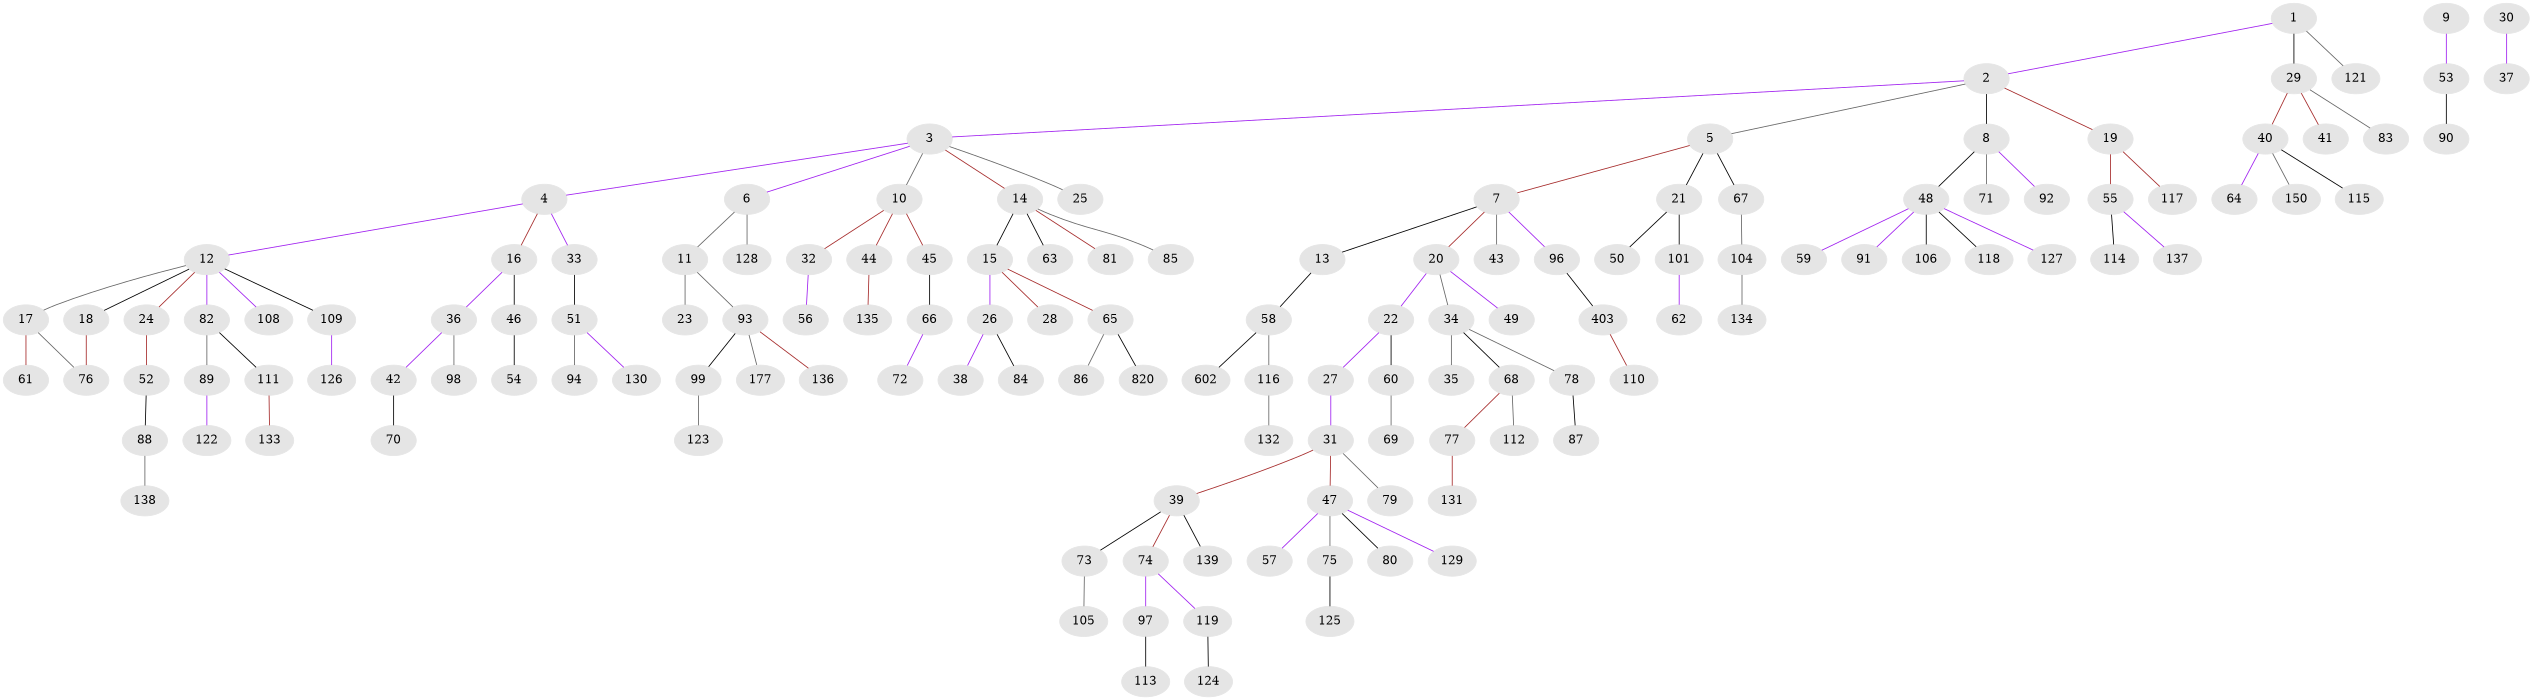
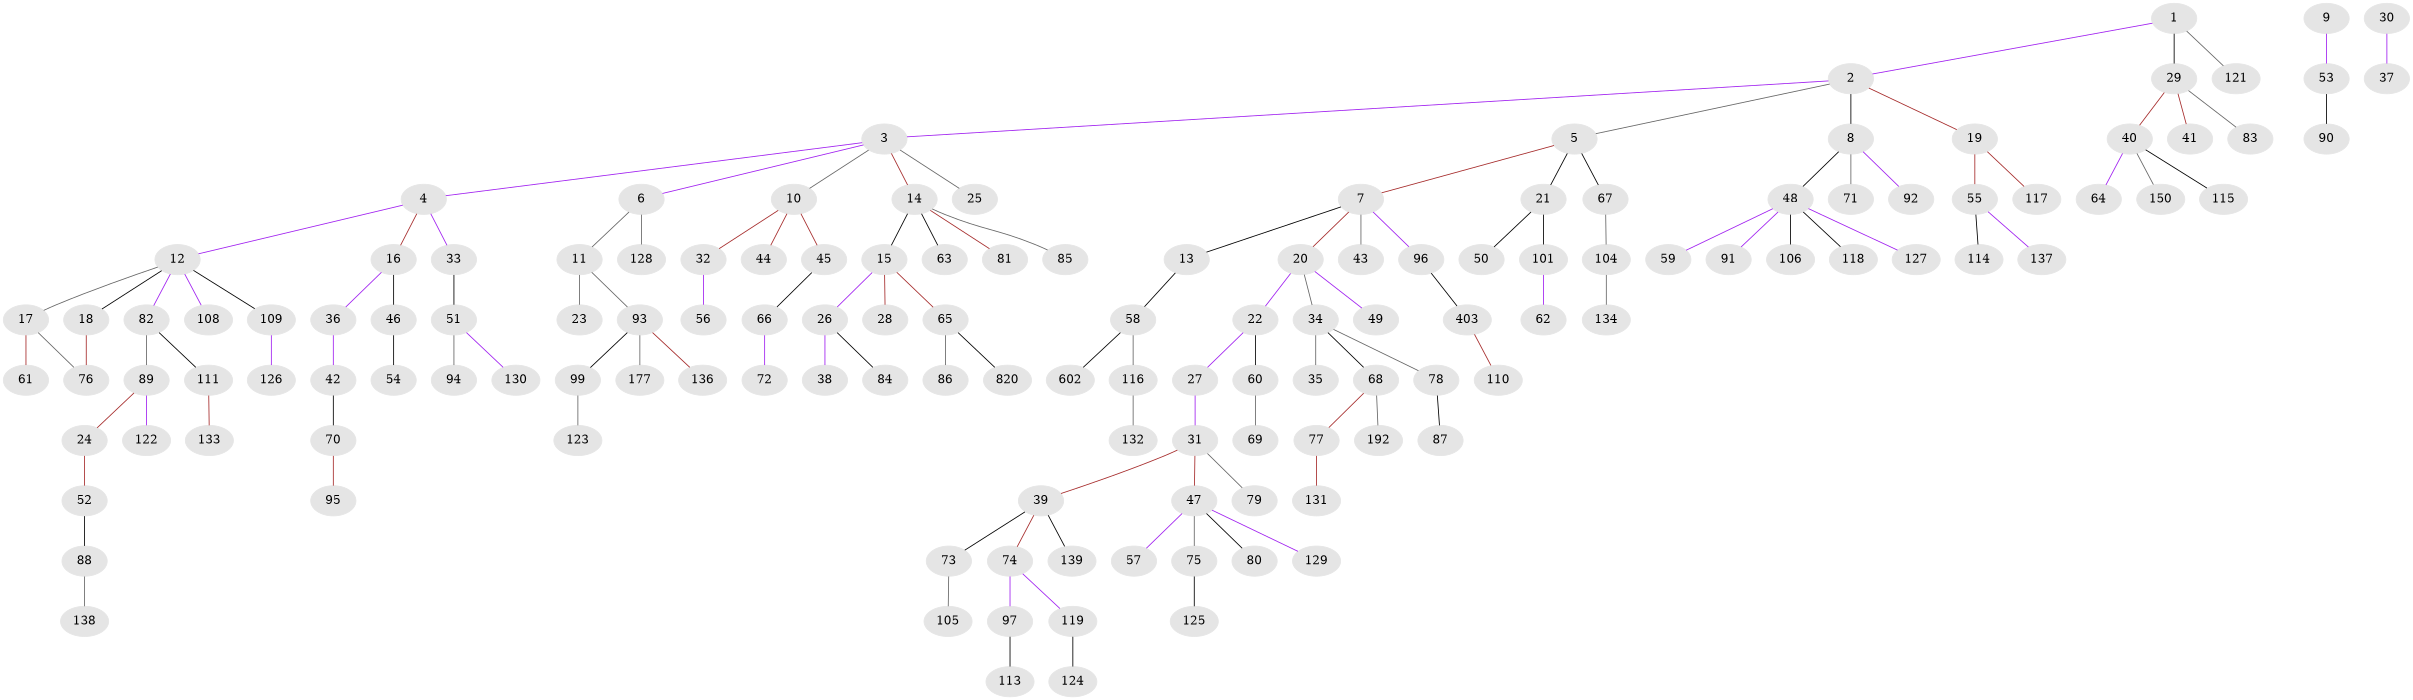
edge "12" -- "24": now "89" -- "24"
node "135": removed
node "98": removed
node "112": label "112" -> "192"
node "95": added
